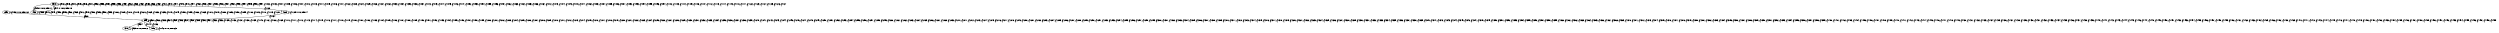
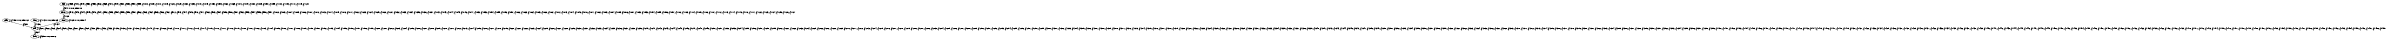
edge "591e" -> "4fce": removed, label "@948 + 10*n, n=0..17"
edge "3fff" -> "40bc": removed, label "@1141"
